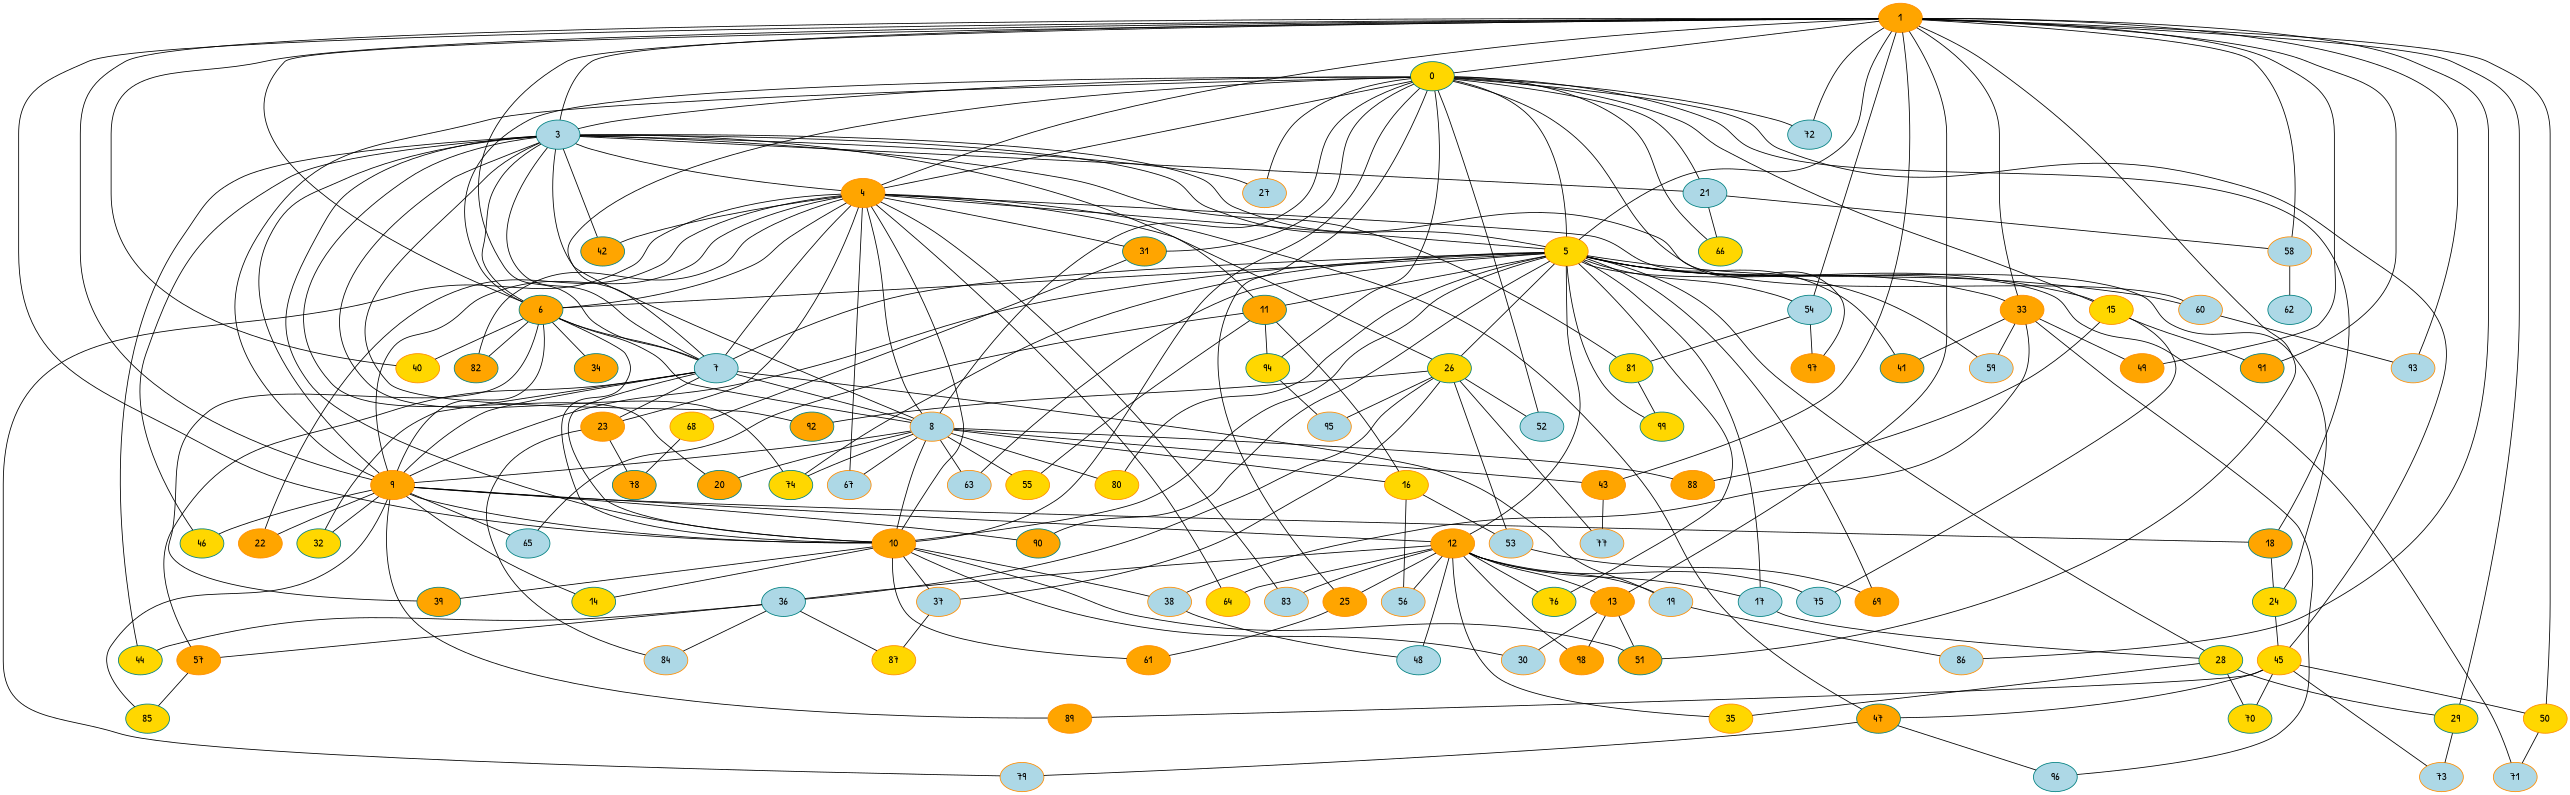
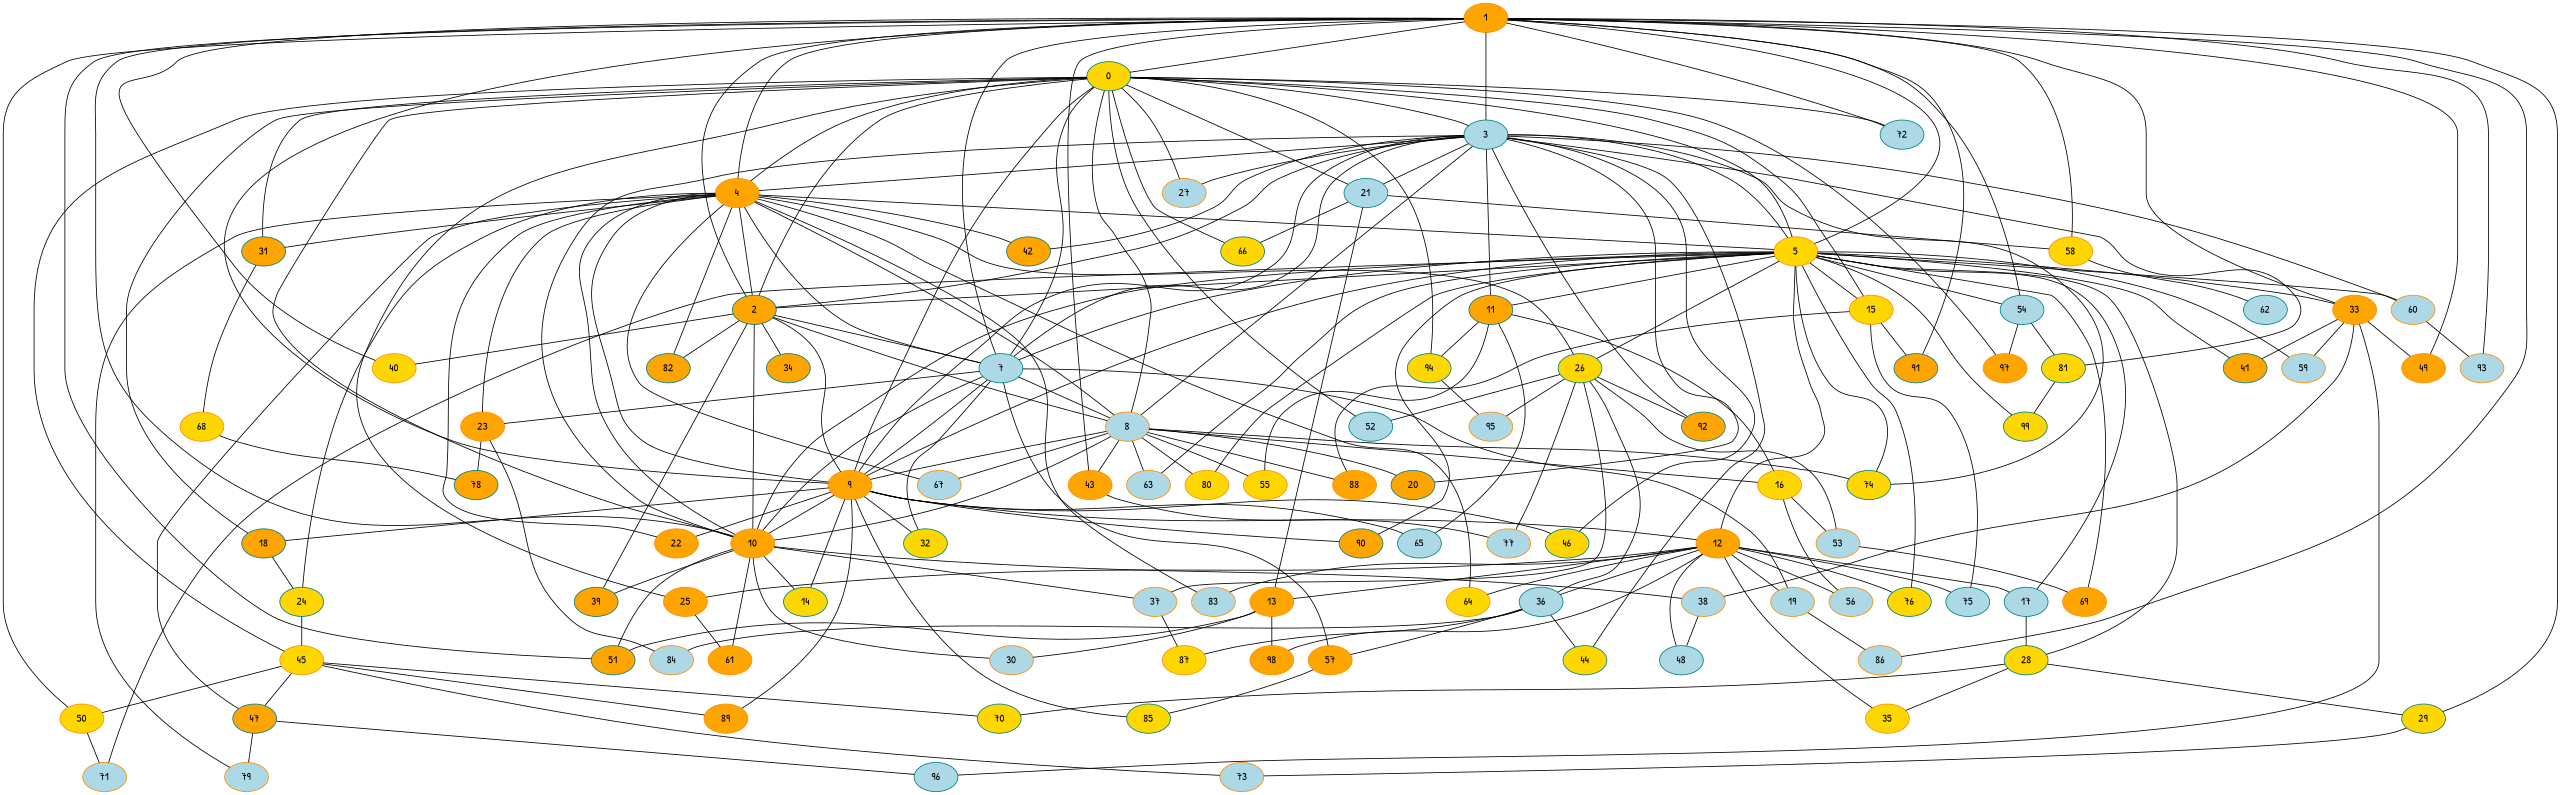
node "58": fillcolor lightblue -> gold
node "6": label "6" -> "2"
edge "1" -- "13": now "21" -- "13"
